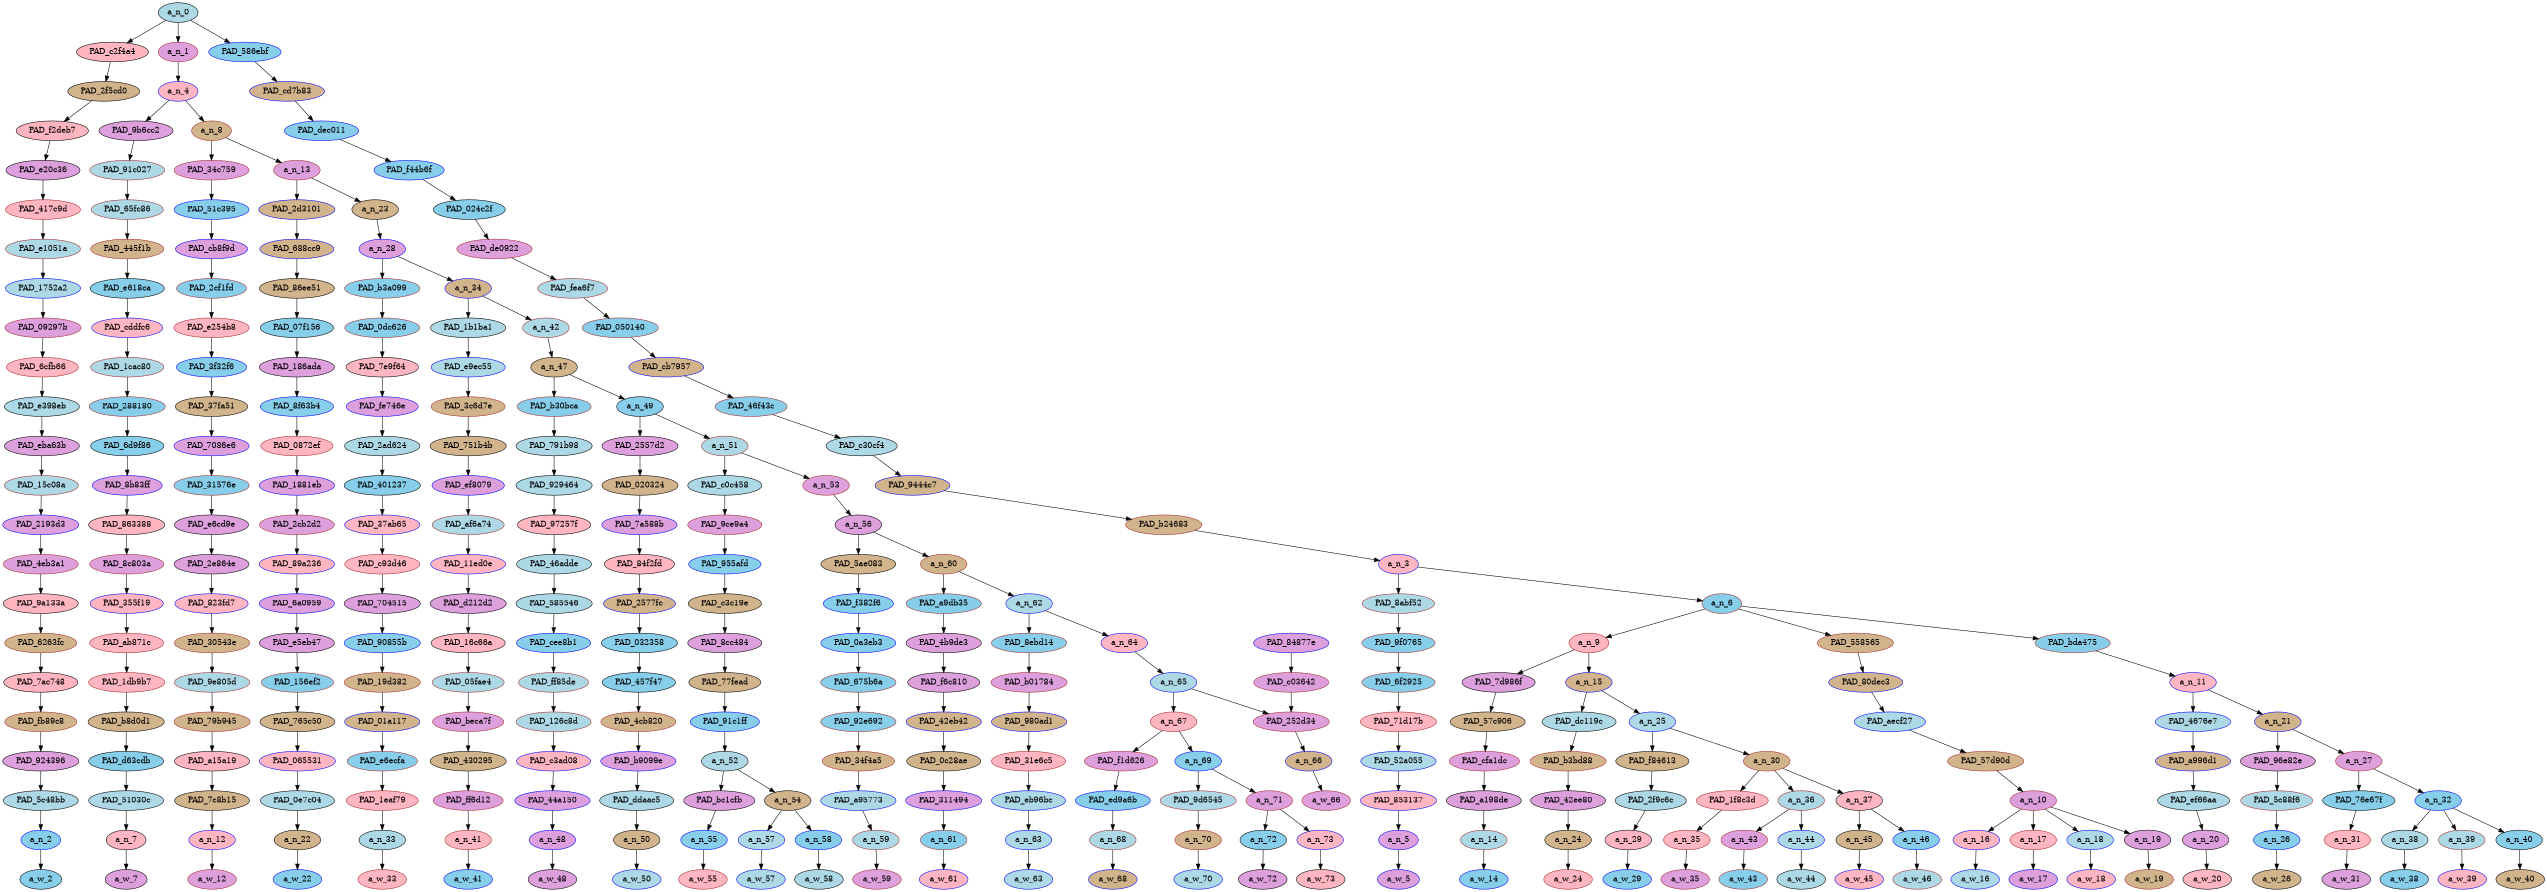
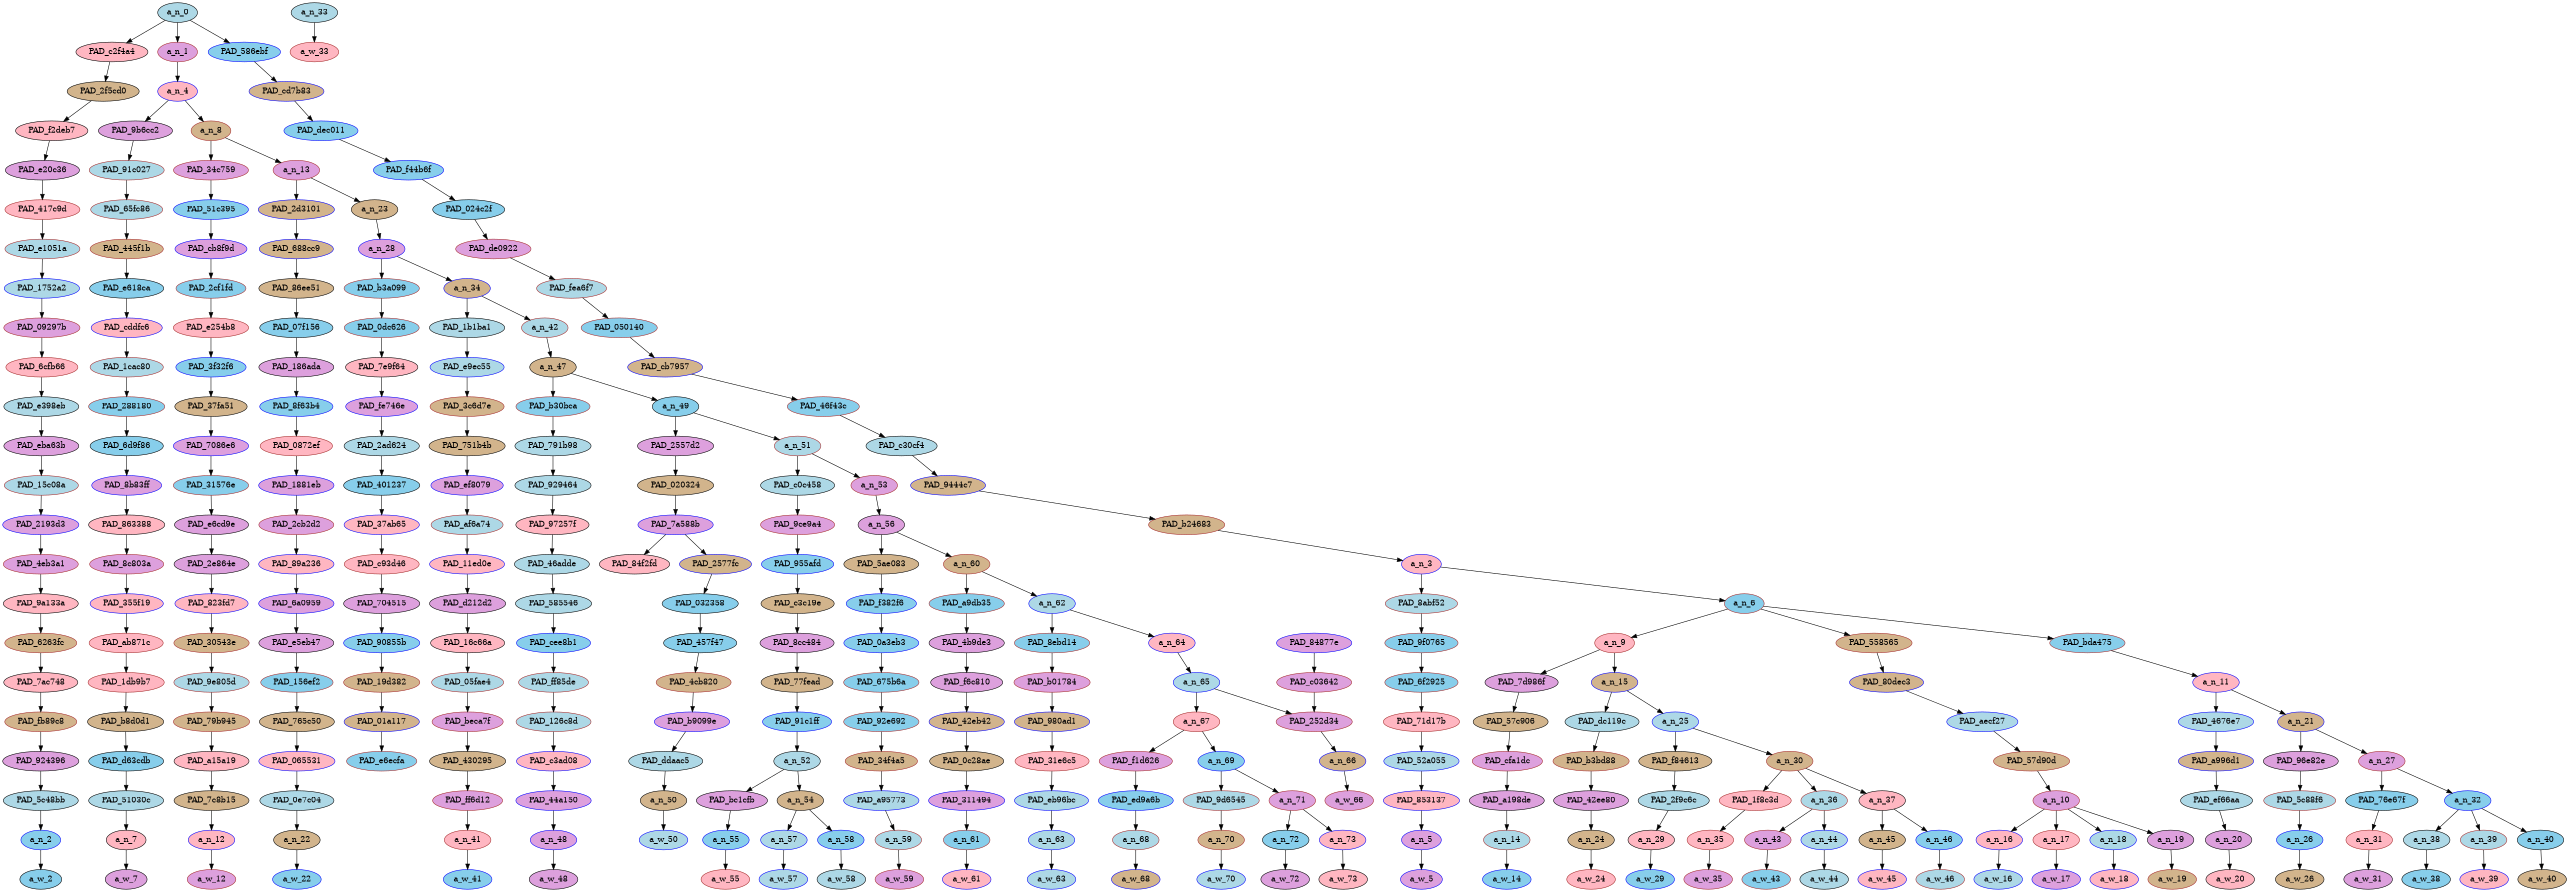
edge "PAD_84f2fd" -> "PAD_2577fc": now "PAD_7a588b" -> "PAD_2577fc"
node "PAD_1eaf79": removed
